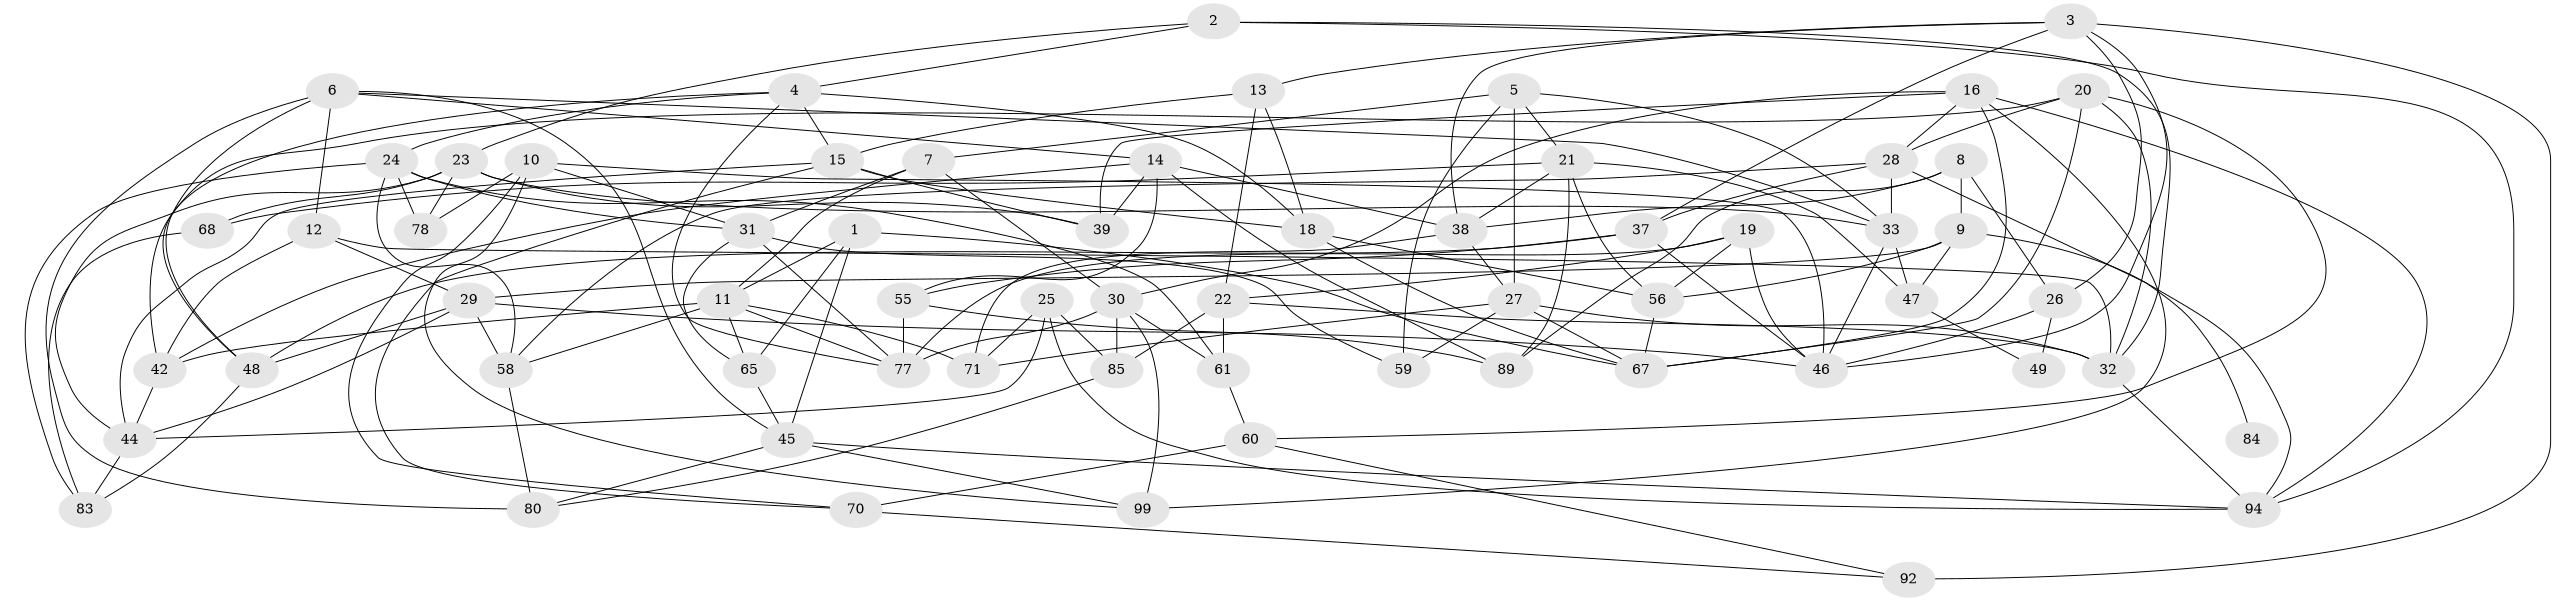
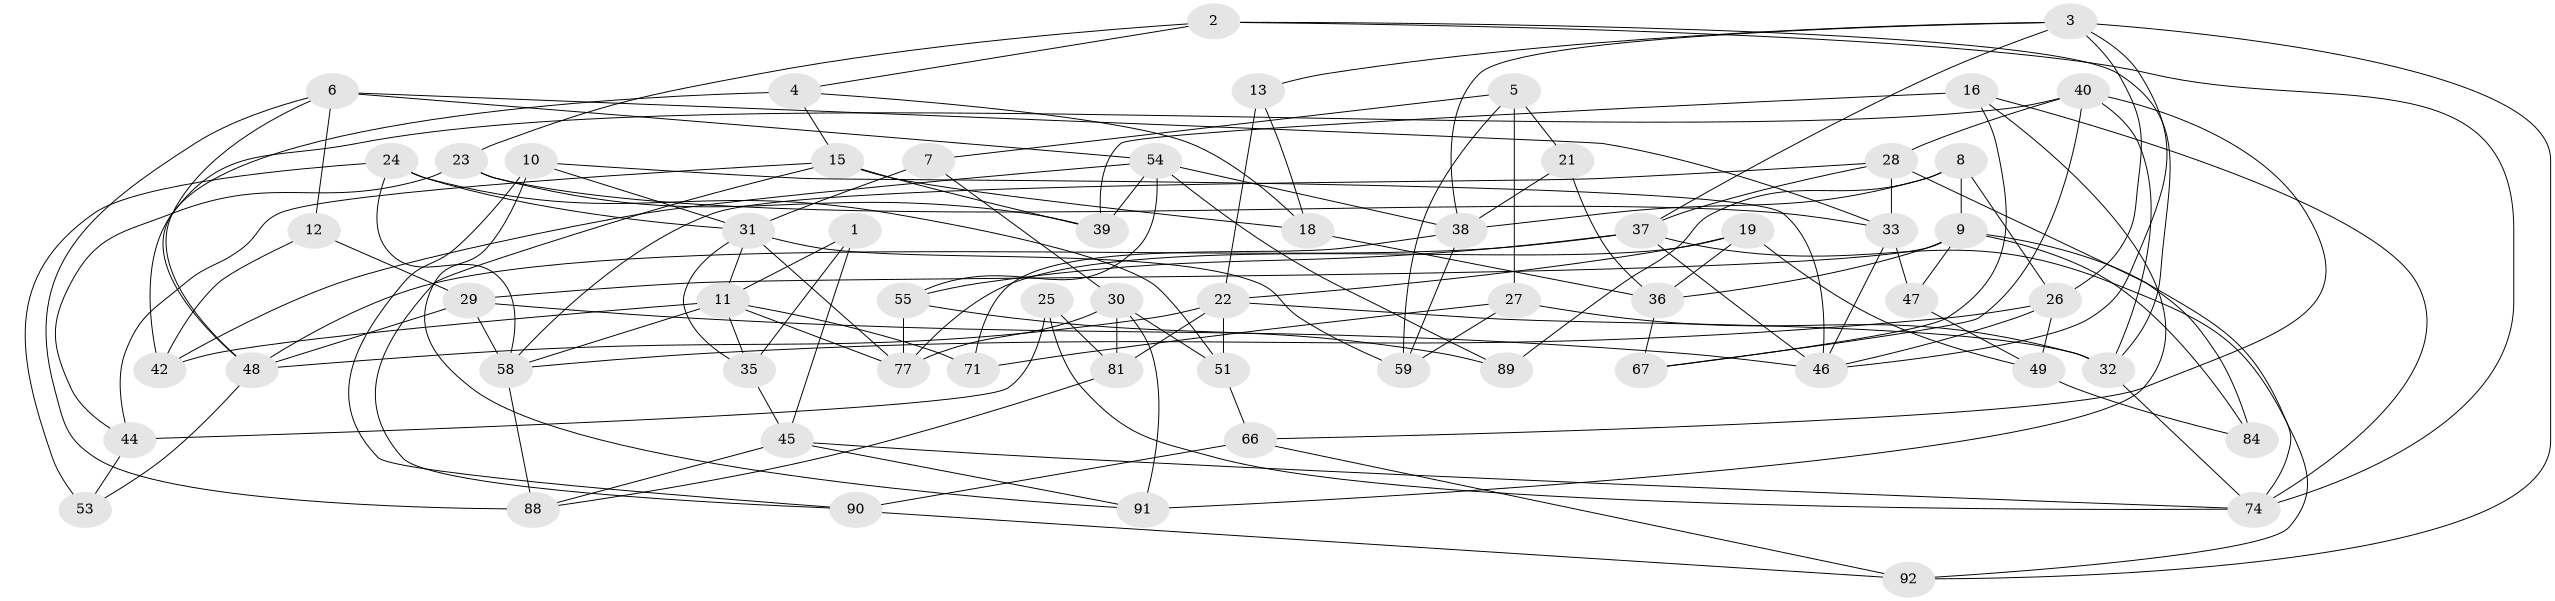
node "20": label "20" -> "40"
edge "4" -- "24": removed
edge "13" -- "15": removed
edge "16" -- "28": removed
edge "5" -- "33": removed
edge "16" -- "30": removed
node "14": label "14" -> "54"
edge "21" -- "47": removed
edge "7" -- "11": now "31" -- "11"
node "68": removed
node "78": removed
edge "6" -- "45": removed
edge "12" -- "32": removed
edge "38" -- "27": now "38" -- "59"
edge "1" -- "67": removed
edge "21" -- "89": removed
edge "4" -- "77": removed
edge "37" -- "92": added
edge "18" -- "67": removed
node "56": label "56" -> "36"
edge "9" -- "84": added
edge "19" -- "46": now "19" -- "49"
edge "27" -- "67": removed
edge "26" -- "58": added
edge "25" -- "71": removed
edge "22" -- "48": added
node "65": label "65" -> "35"
node "85": label "85" -> "81"
node "61": label "61" -> "51"
edge "29" -- "44": removed
edge "42" -- "44": removed
edge "49" -- "84": added
node "60": label "60" -> "66"
node "83": label "83" -> "53"
node "80": label "80" -> "88"
node "70": label "70" -> "90"
node "99": label "99" -> "91"
node "94": label "94" -> "74"
